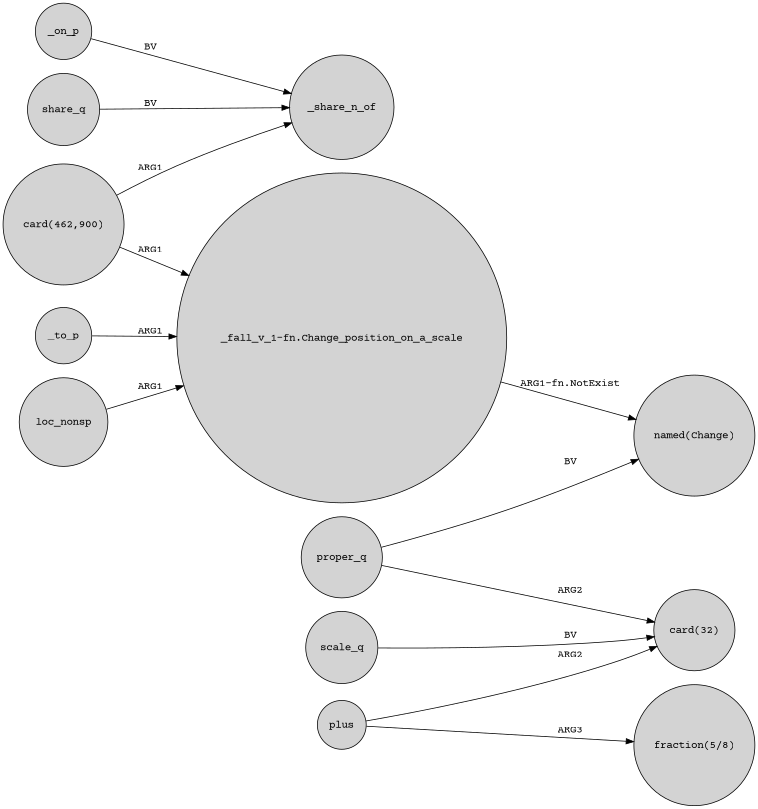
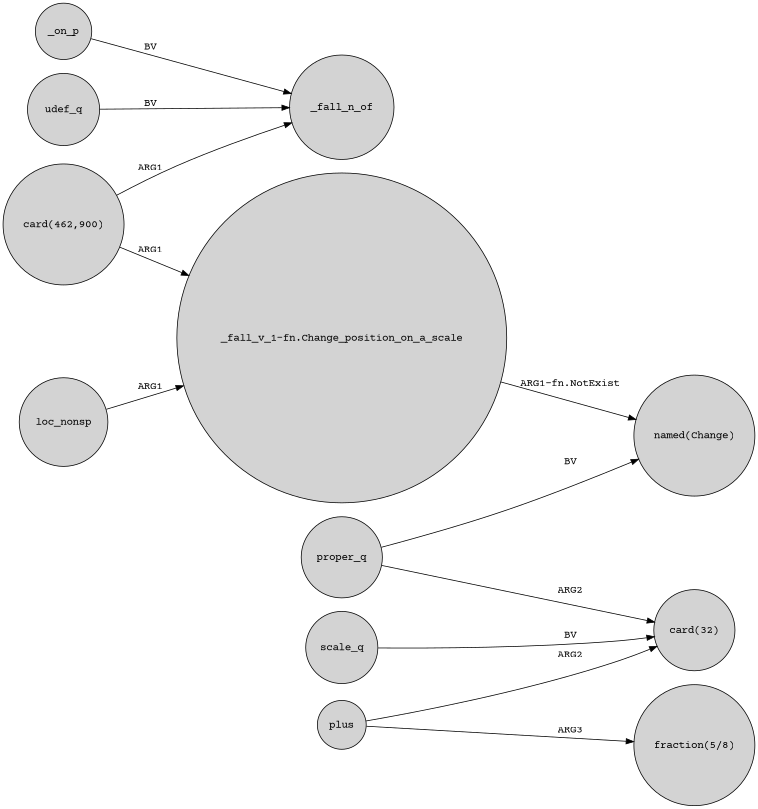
node "_share_n_of": label "_share_n_of" -> "_fall_n_of"
node "share_q": label "share_q" -> "udef_q"
node "_to_p": removed
